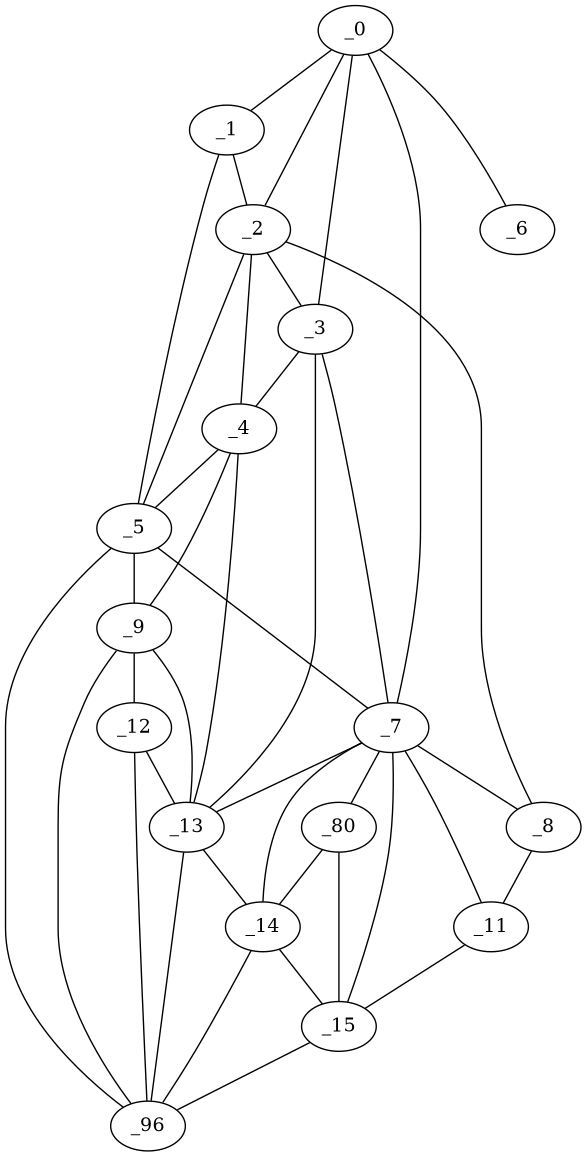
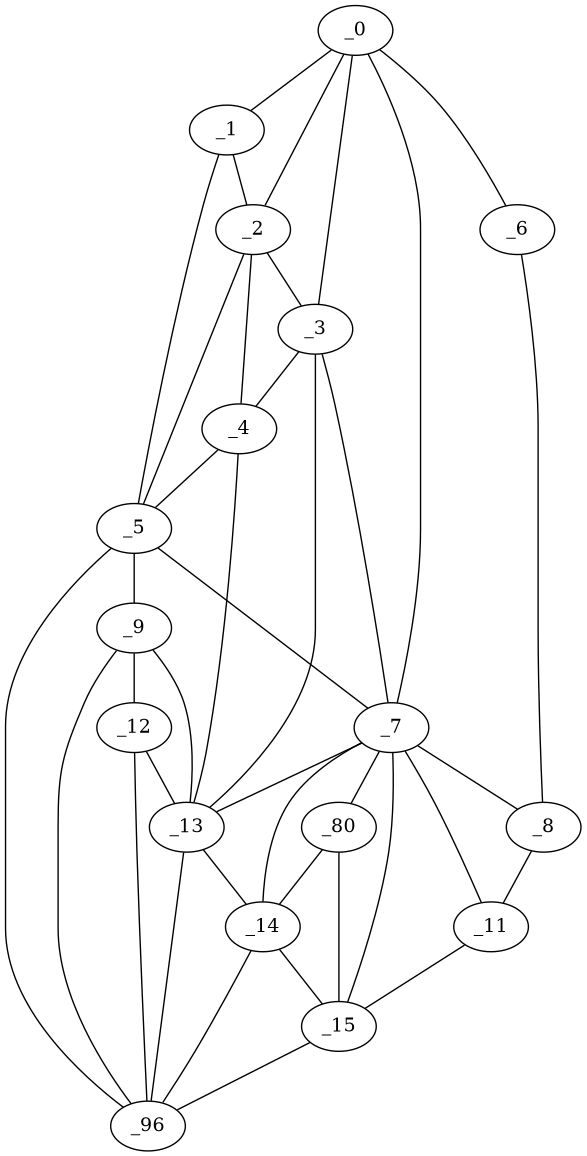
edge "_2" -- "_8": now "_6" -- "_8"
edge "_4" -- "_9": removed
